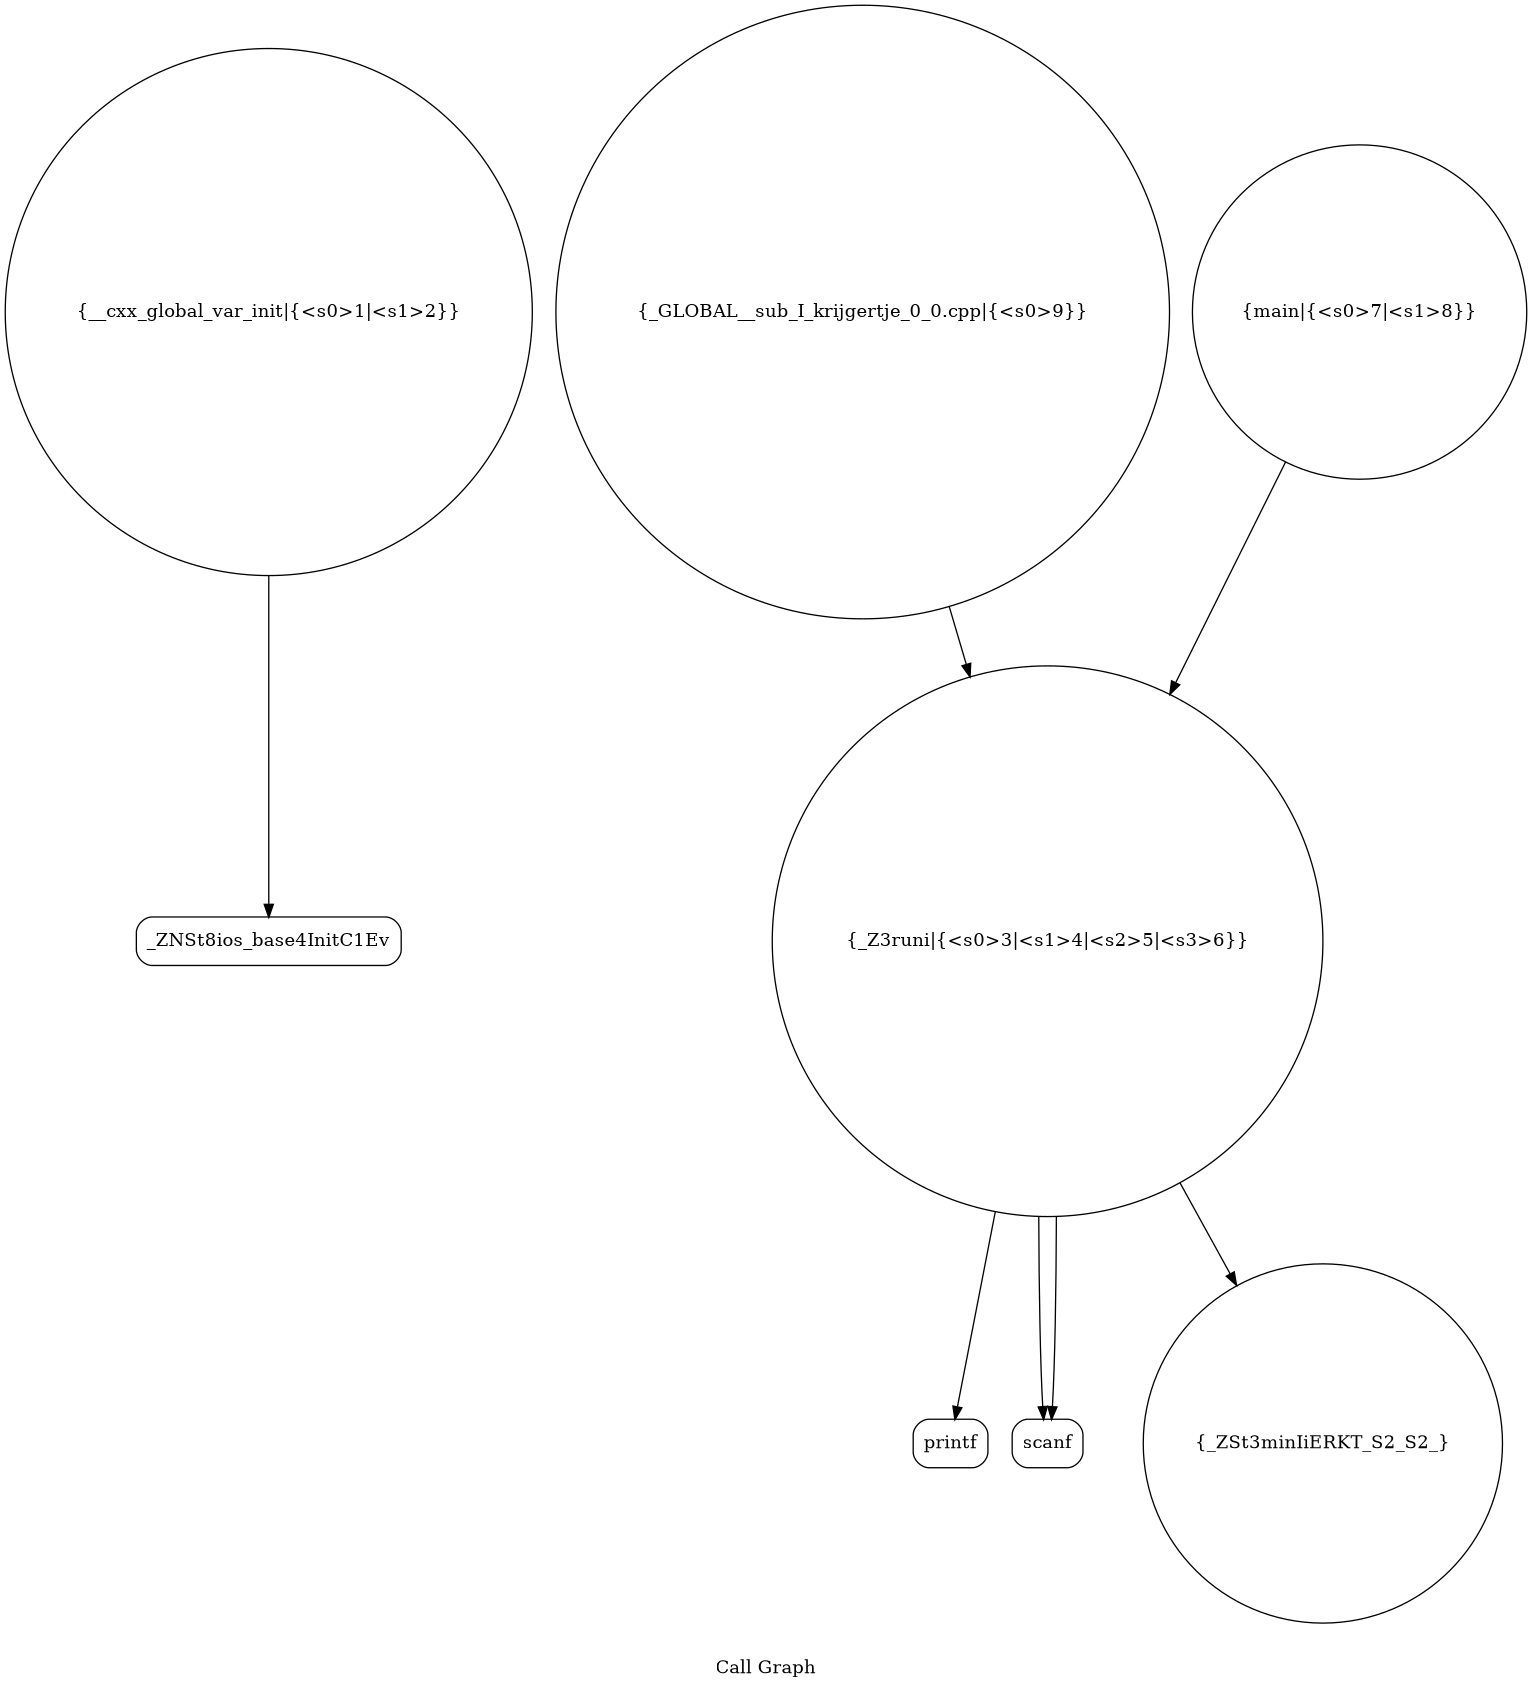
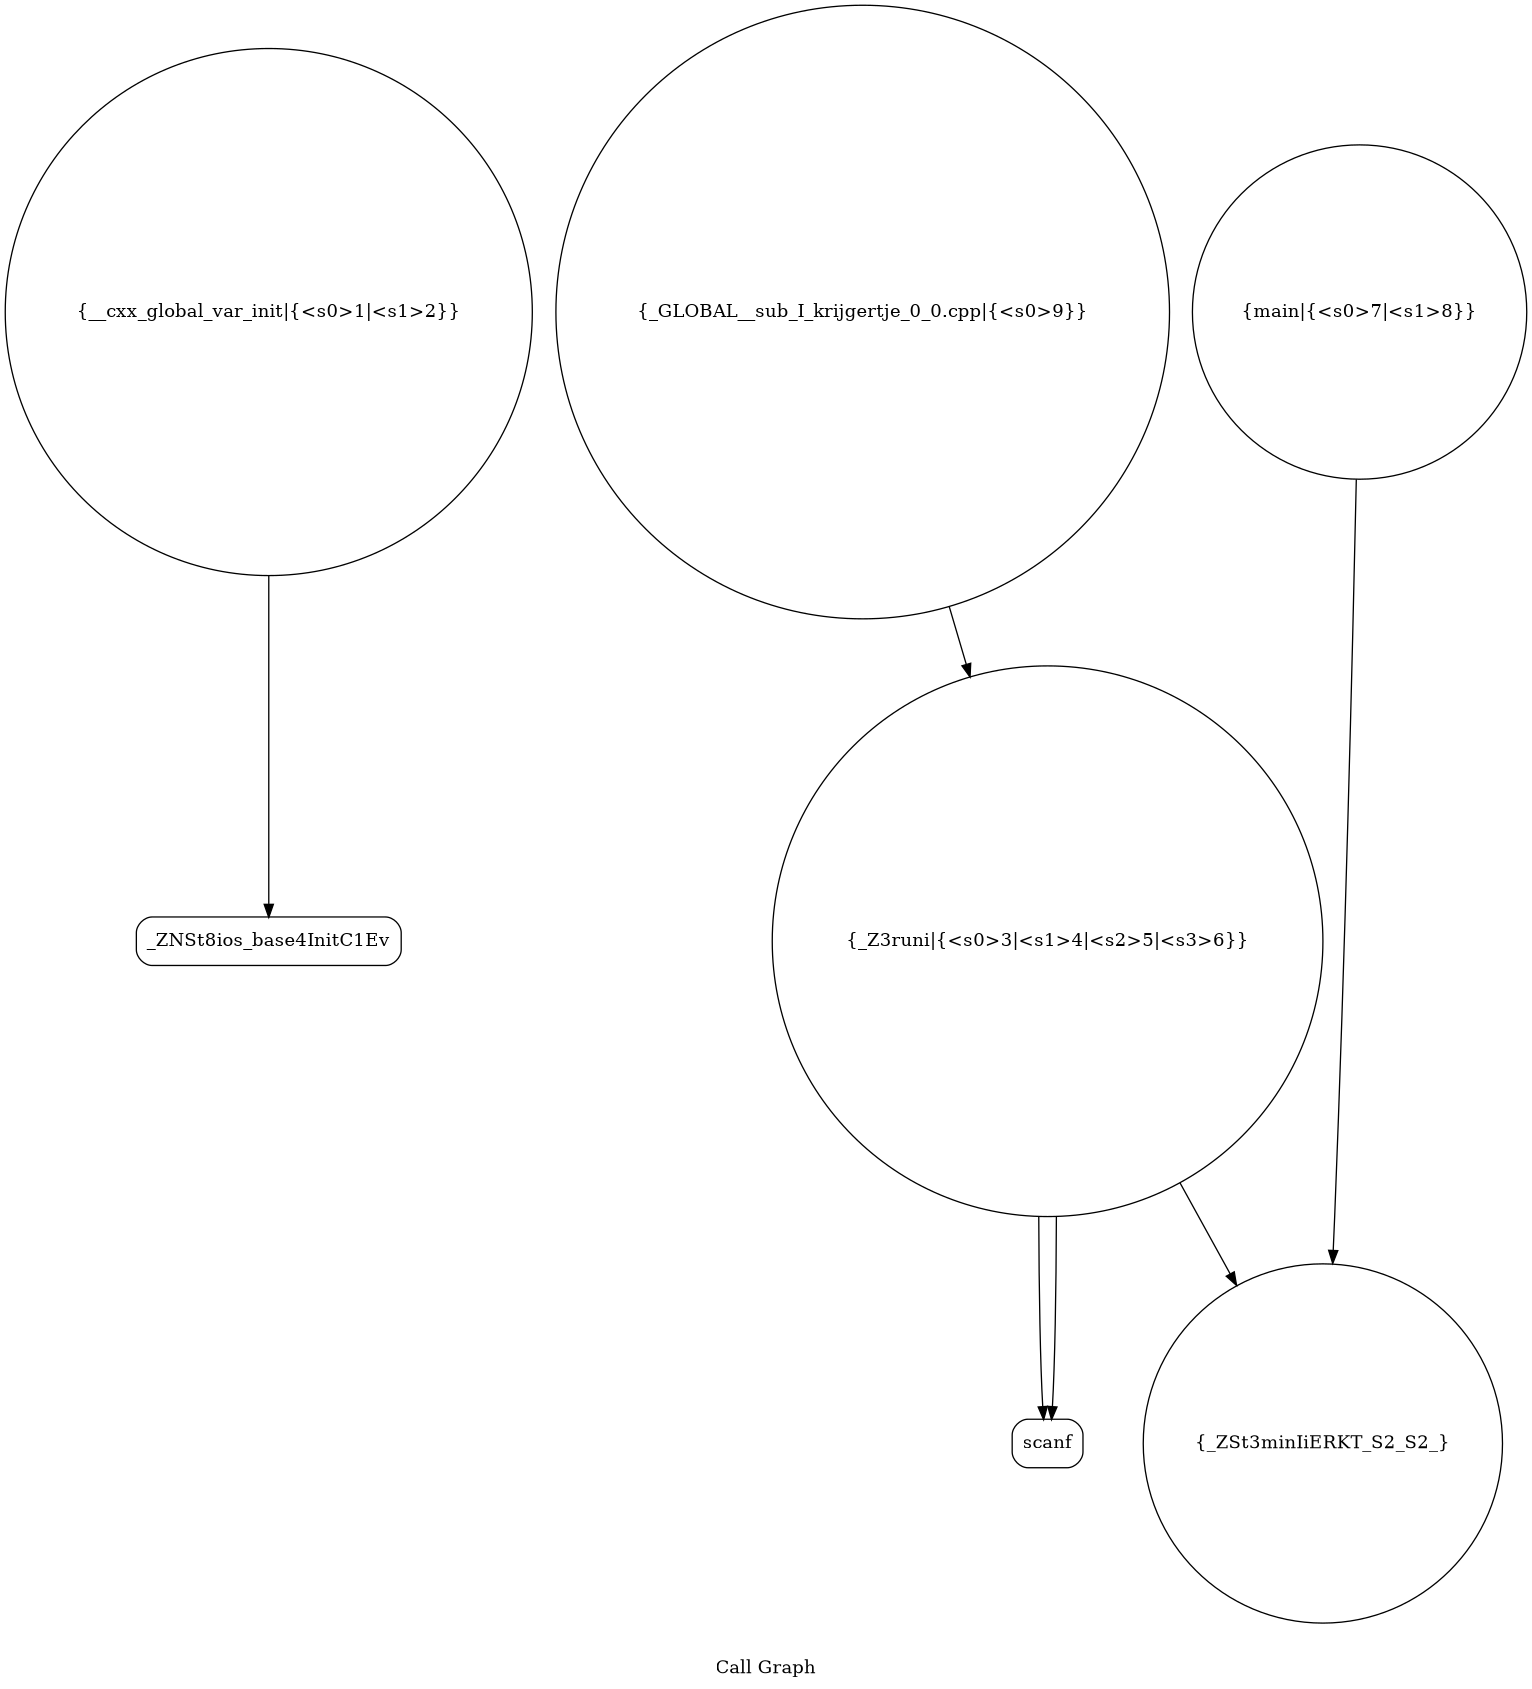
edge "{main|{<s0>7|<s1>8}}" -> "{_Z3runi|{<s0>3|<s1>4|<s2>5|<s3>6}}": now "{main|{<s0>7|<s1>8}}" -> "{_ZSt3minIiERKT_S2_S2_}"
node "printf": removed
